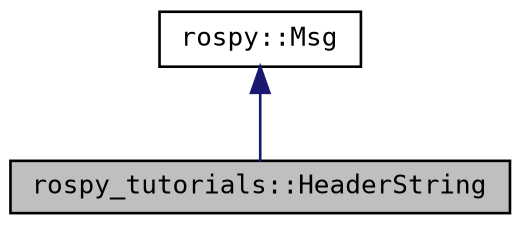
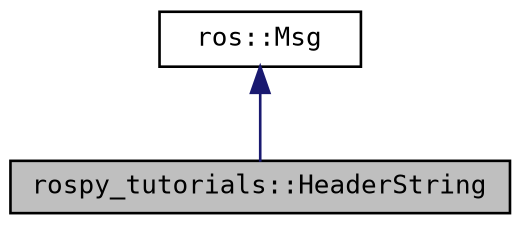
node "rospy::Msg": label "rospy::Msg" -> "ros::Msg"
